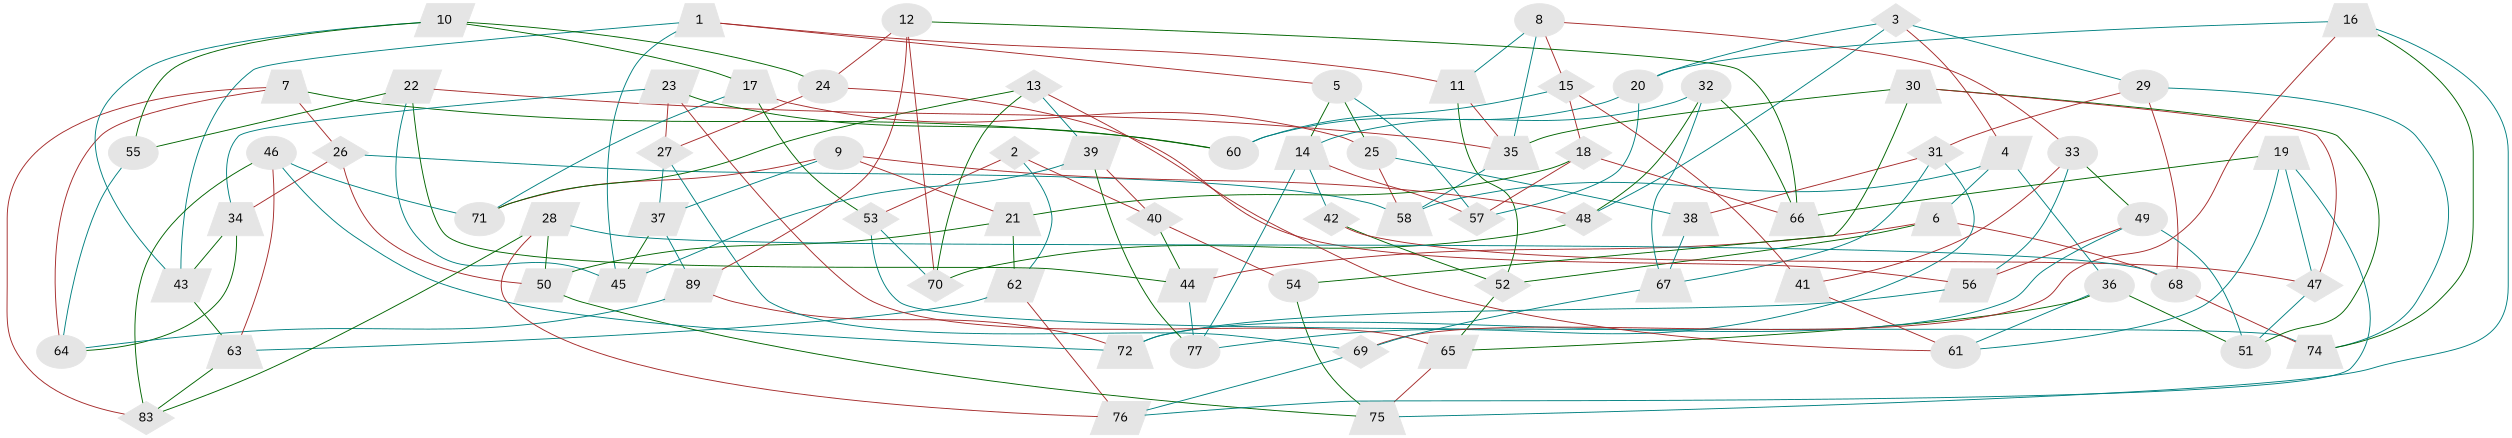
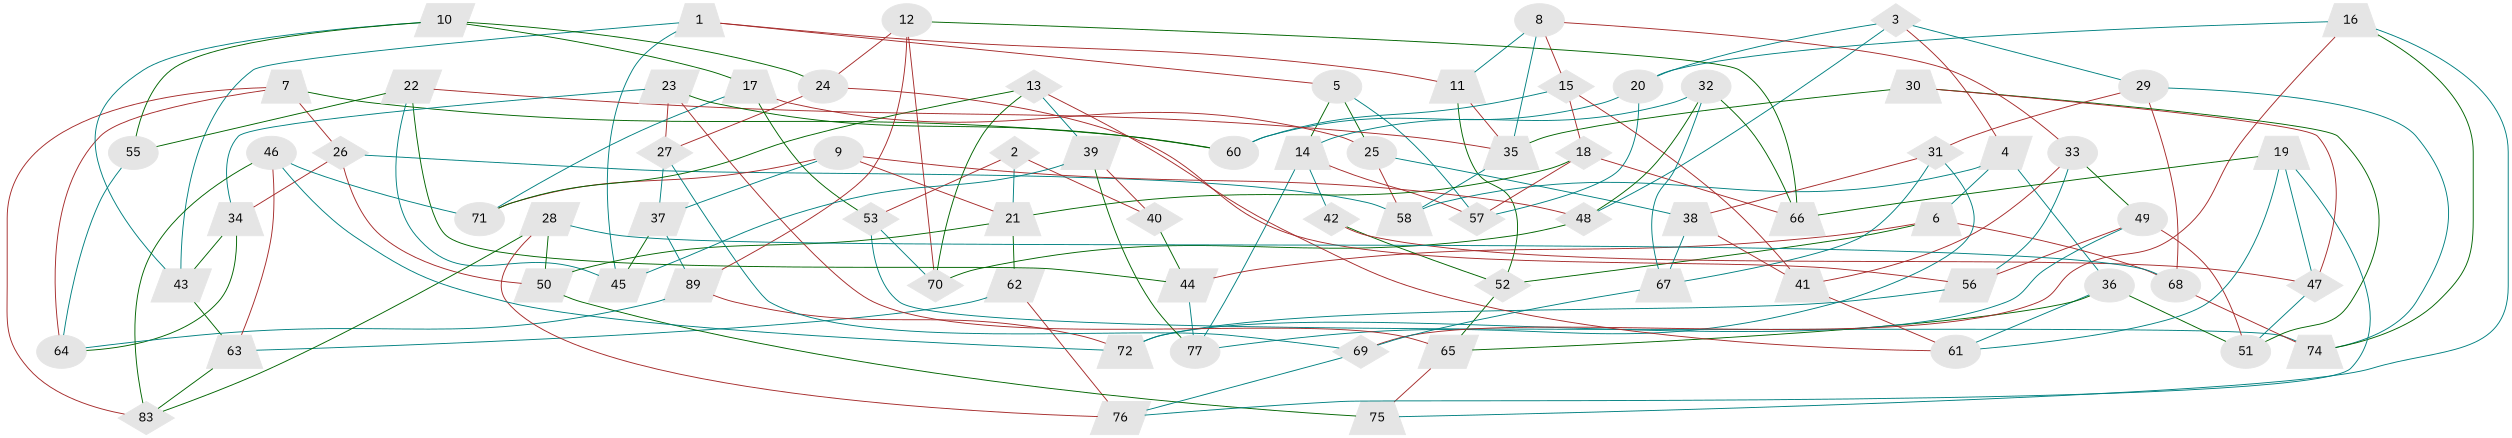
edge "2" -- "62": now "2" -- "21"
edge "38" -- "41": added
edge "49" -- "51": color teal -> brown
node "54": removed
